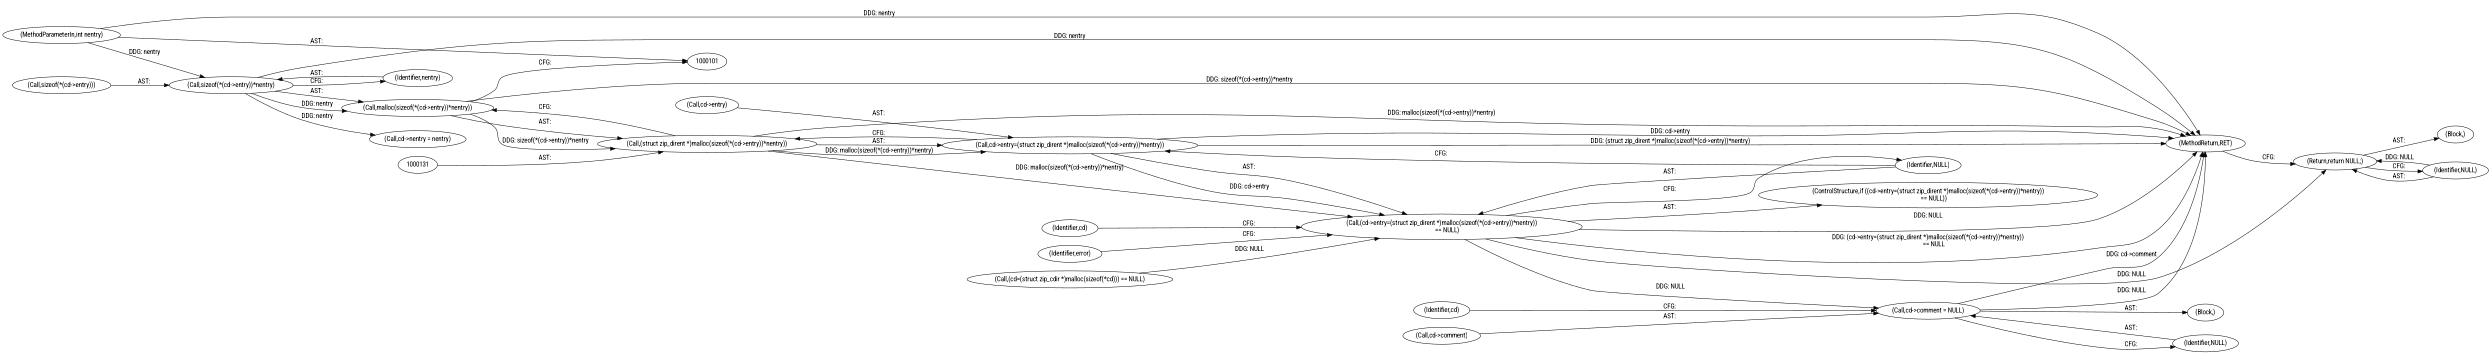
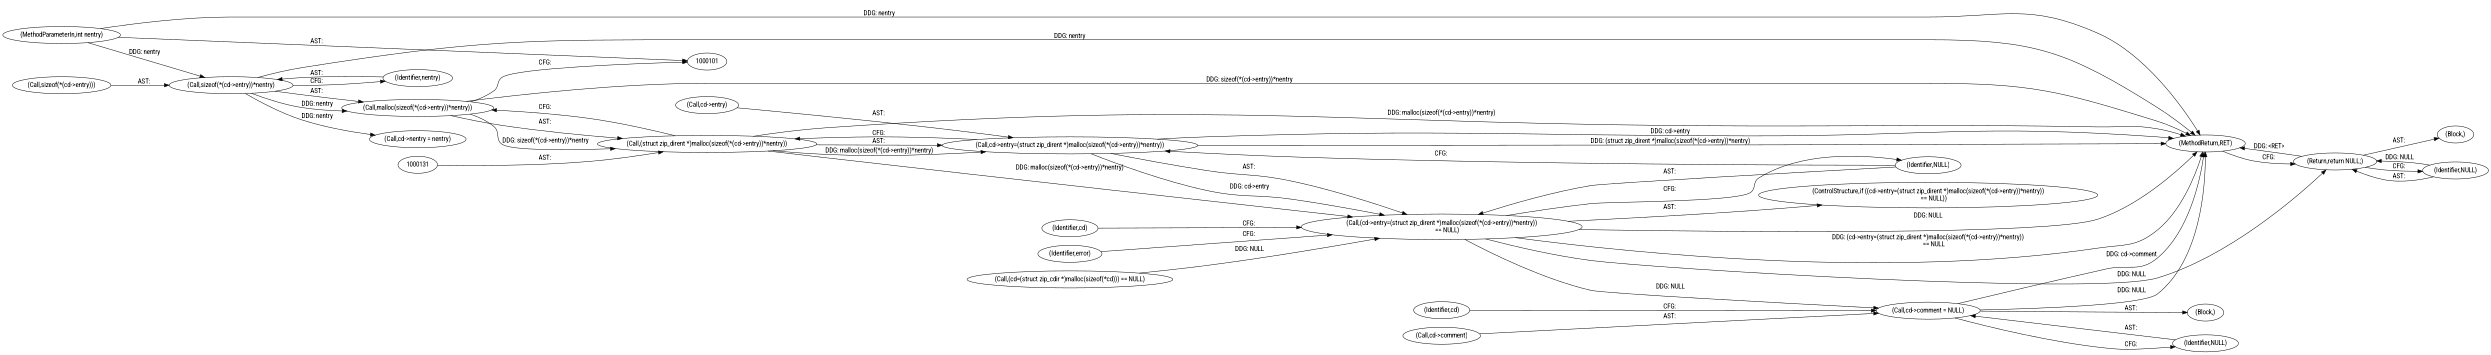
edge "(Return,return NULL;)" -> "(MethodReturn,RET)": added, label "DDG: <RET>"
